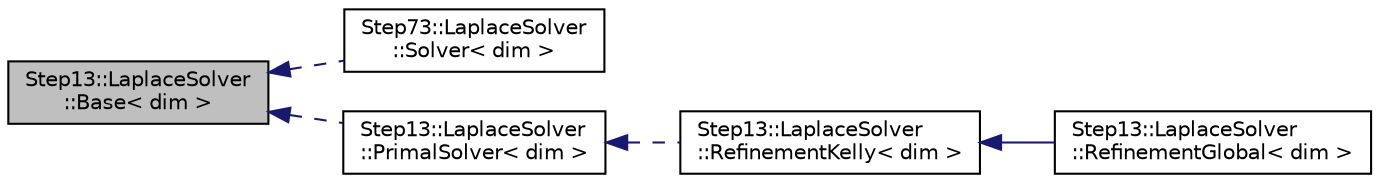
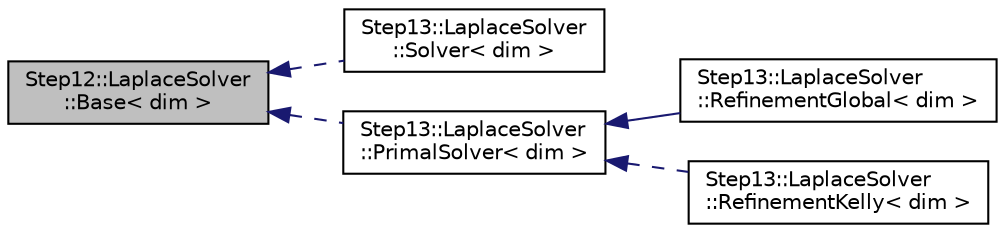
node "Step73::LaplaceSolver ::Solver< dim >": label "Step73::LaplaceSolver ::Solver< dim >" -> "Step13::LaplaceSolver ::Solver< dim >"
node "Step13::LaplaceSolver ::Base< dim >": label "Step13::LaplaceSolver ::Base< dim >" -> "Step12::LaplaceSolver ::Base< dim >"
edge "Step13::LaplaceSolver ::RefinementGlobal< dim >" -> "Step13::LaplaceSolver ::RefinementKelly< dim >": now "Step13::LaplaceSolver ::RefinementGlobal< dim >" -> "Step13::LaplaceSolver ::PrimalSolver< dim >"
